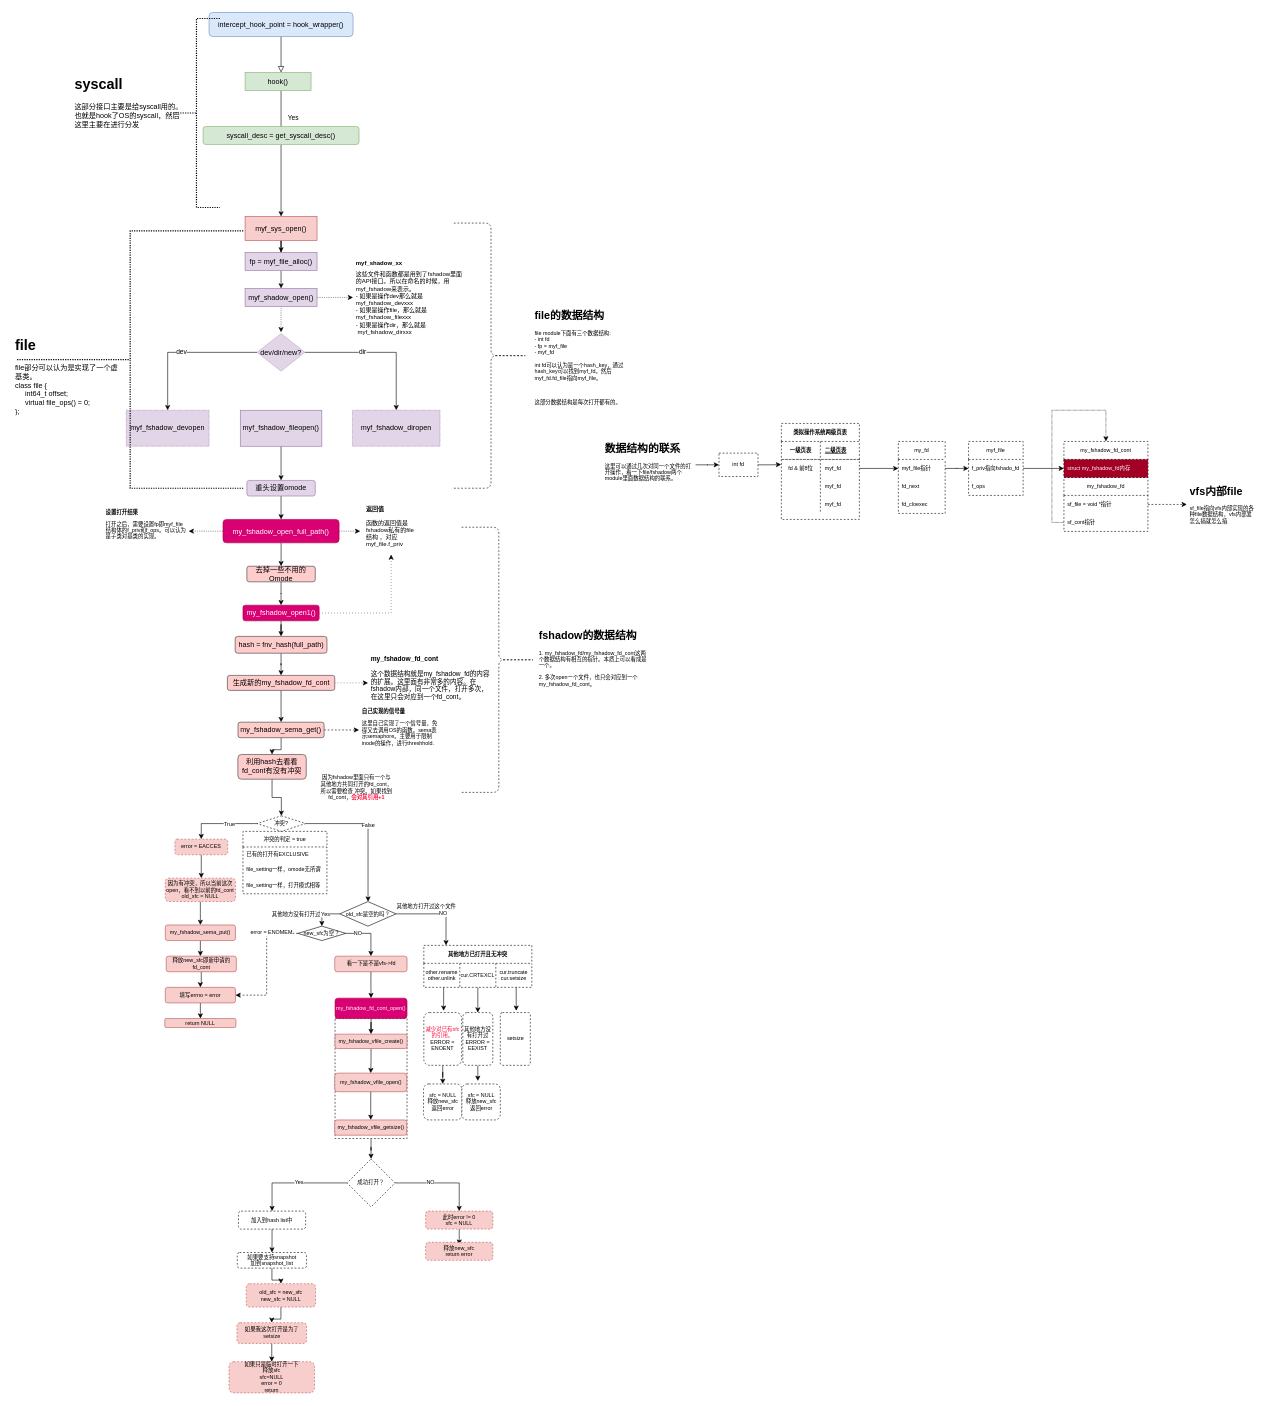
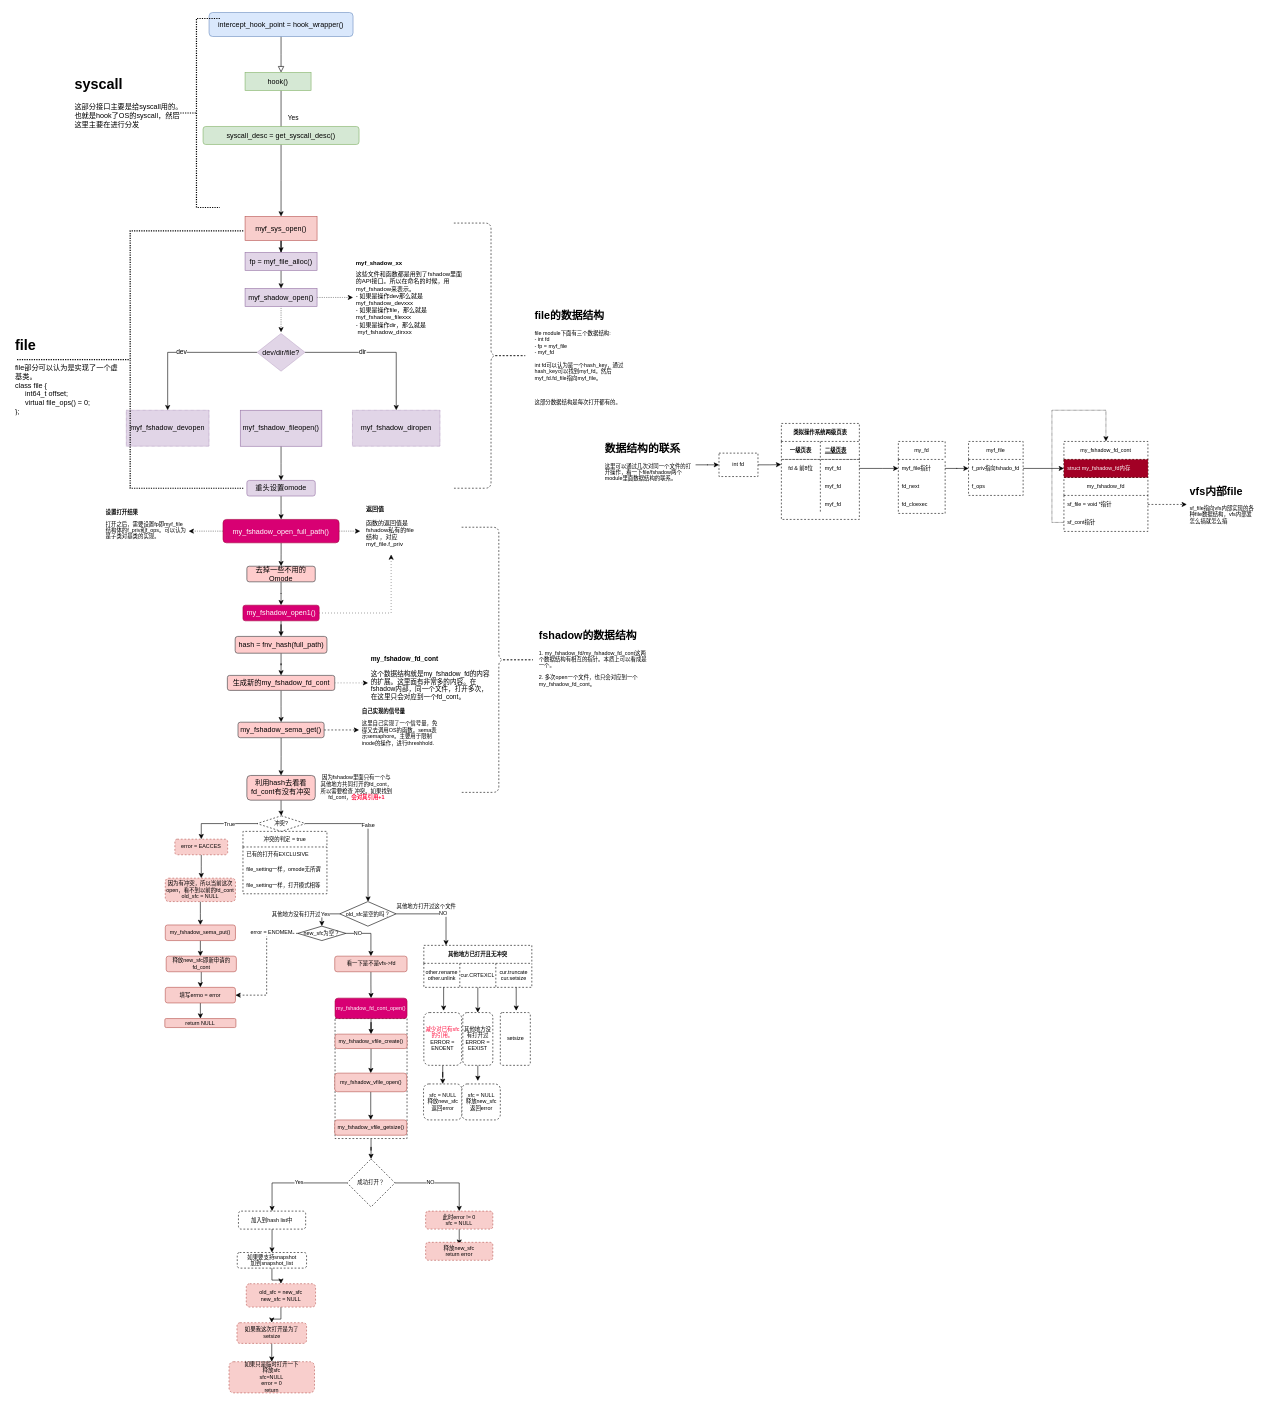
node "dev/dir/new?": label "dev/dir/new?" -> "dev/dir/file?"
node "利用hash去看看fd_cont有没有冲突": moved (272, 767) -> (281, 788)
